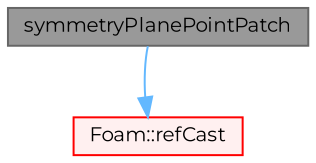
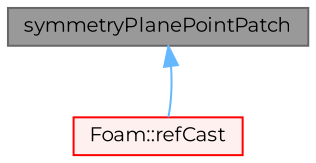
edge "symmetryPlanePointPatch" -> "Foam::refCast": reversed
